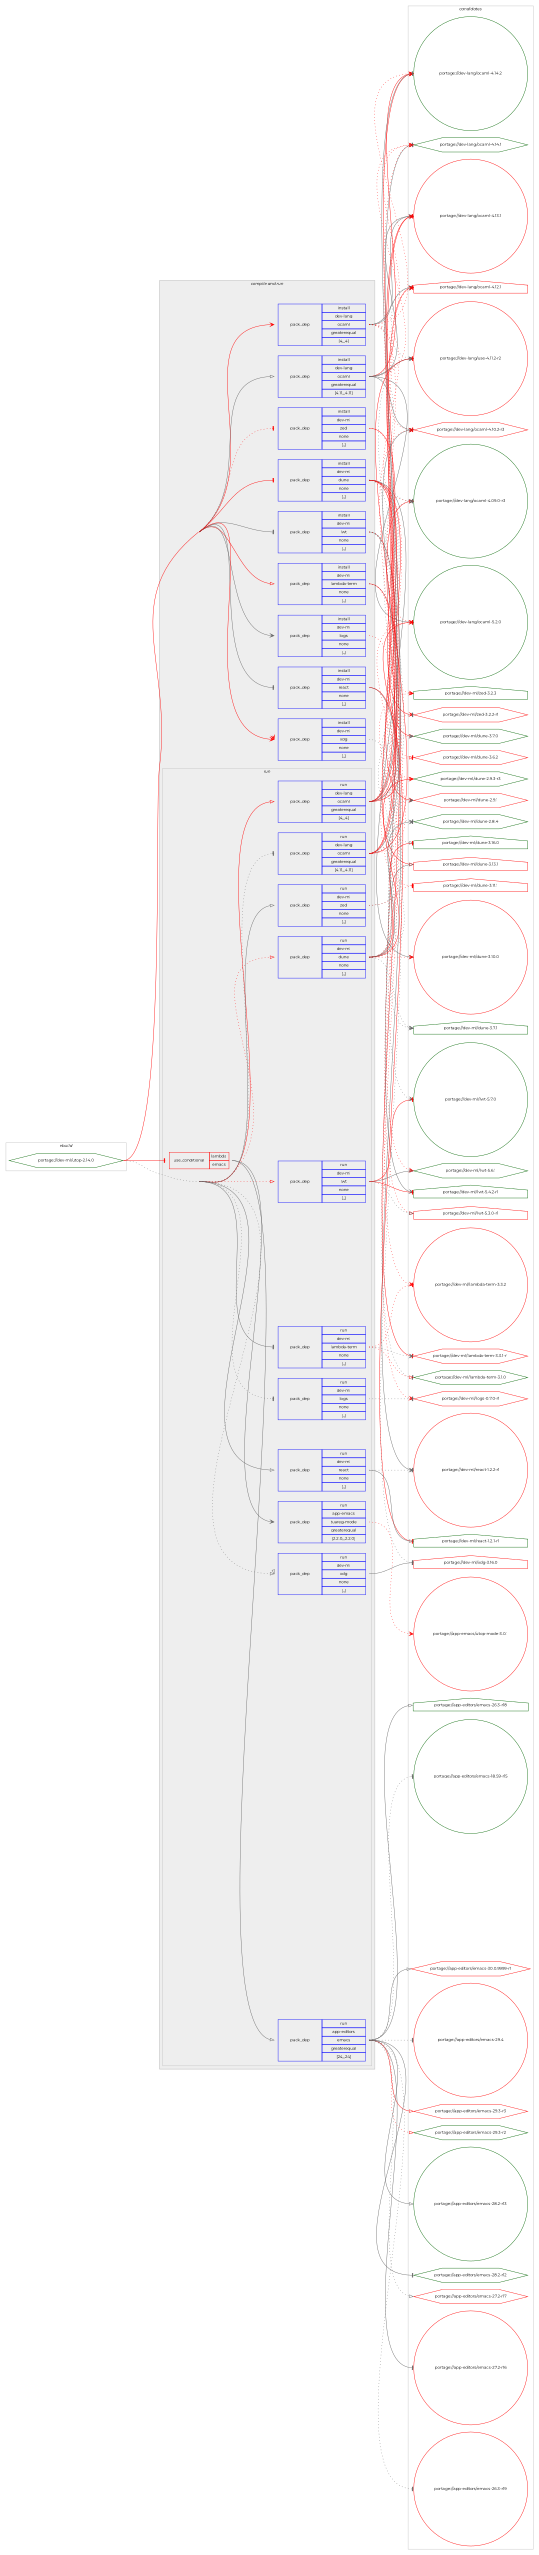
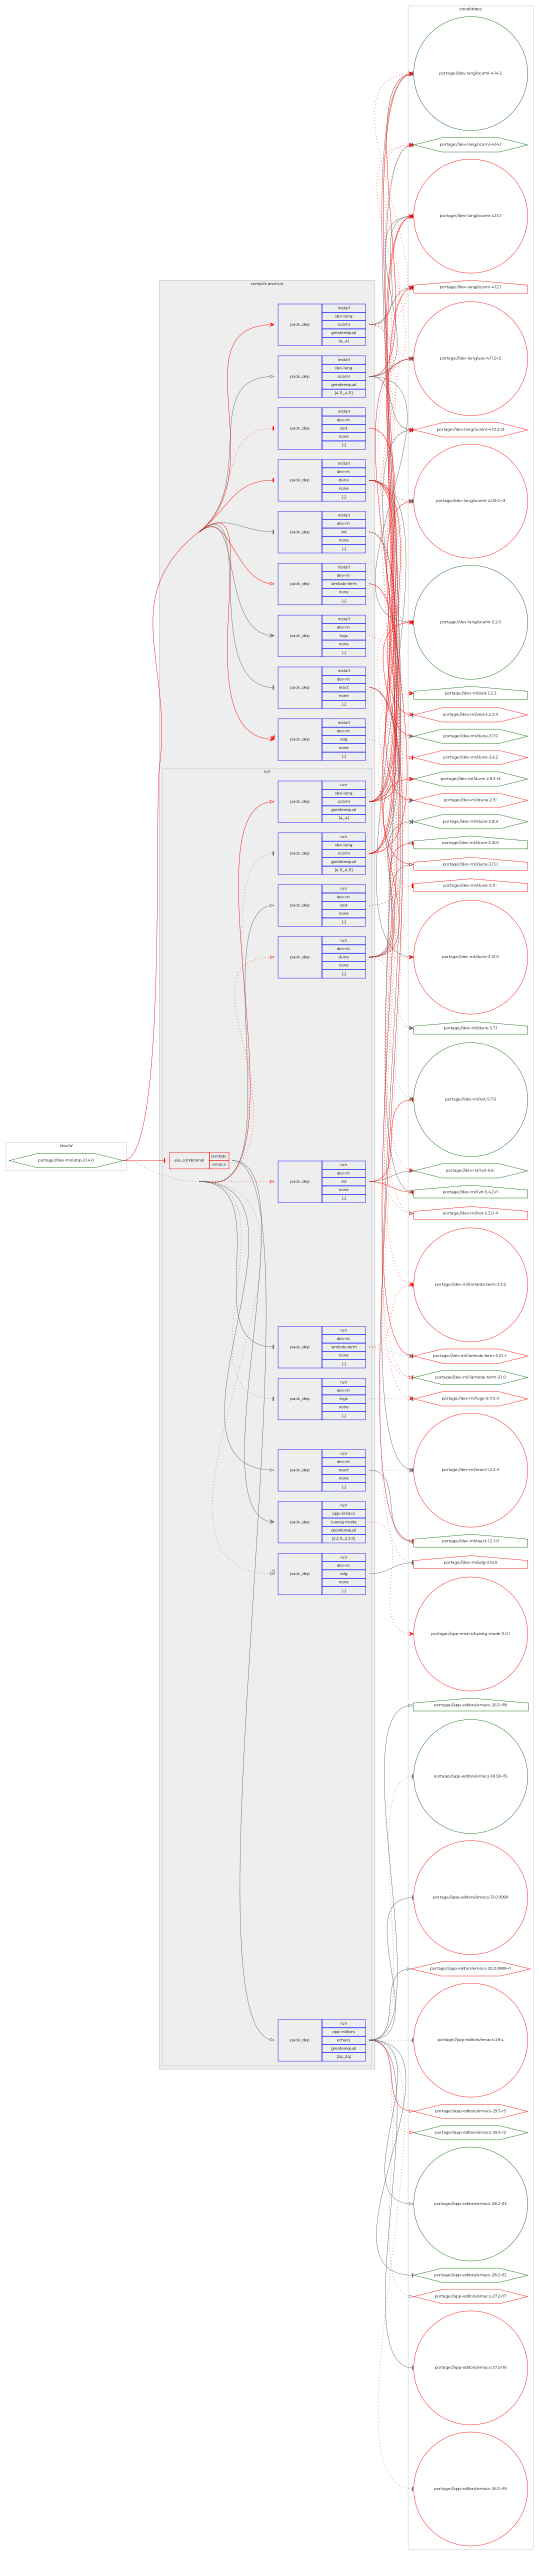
node "portage://dev-lang/ocaml-4.09.0-r3": color darkgreen -> red
node "portage://app-emacs/utop-mode-3.0.1": label "portage://app-emacs/utop-mode-3.0.1" -> "portage://app-emacs/tuareg-mode-3.0.1"
node "portage://app-editors/emacs-31.0.9999": added
